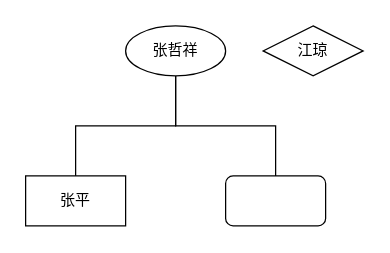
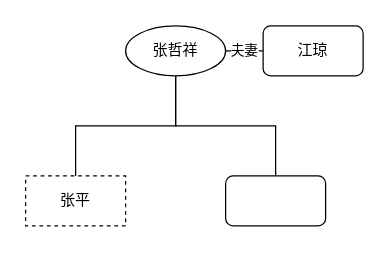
edge "张哲祥" -- "江琼": added, label "夫妻"
node "江琼": shape diamond -> rounded rectangle
node "张平": style solid -> dashed
